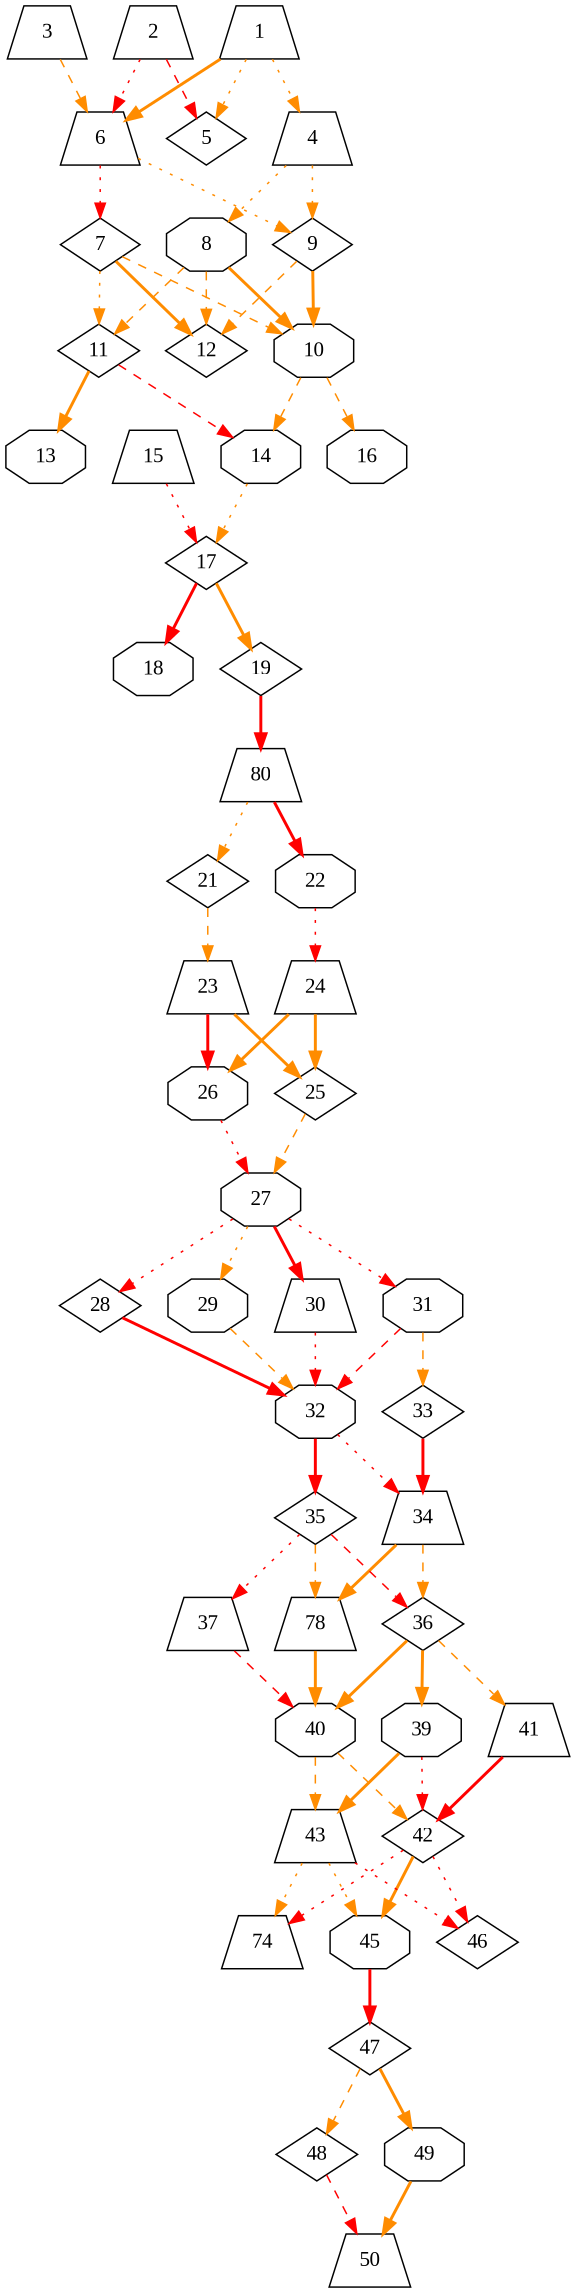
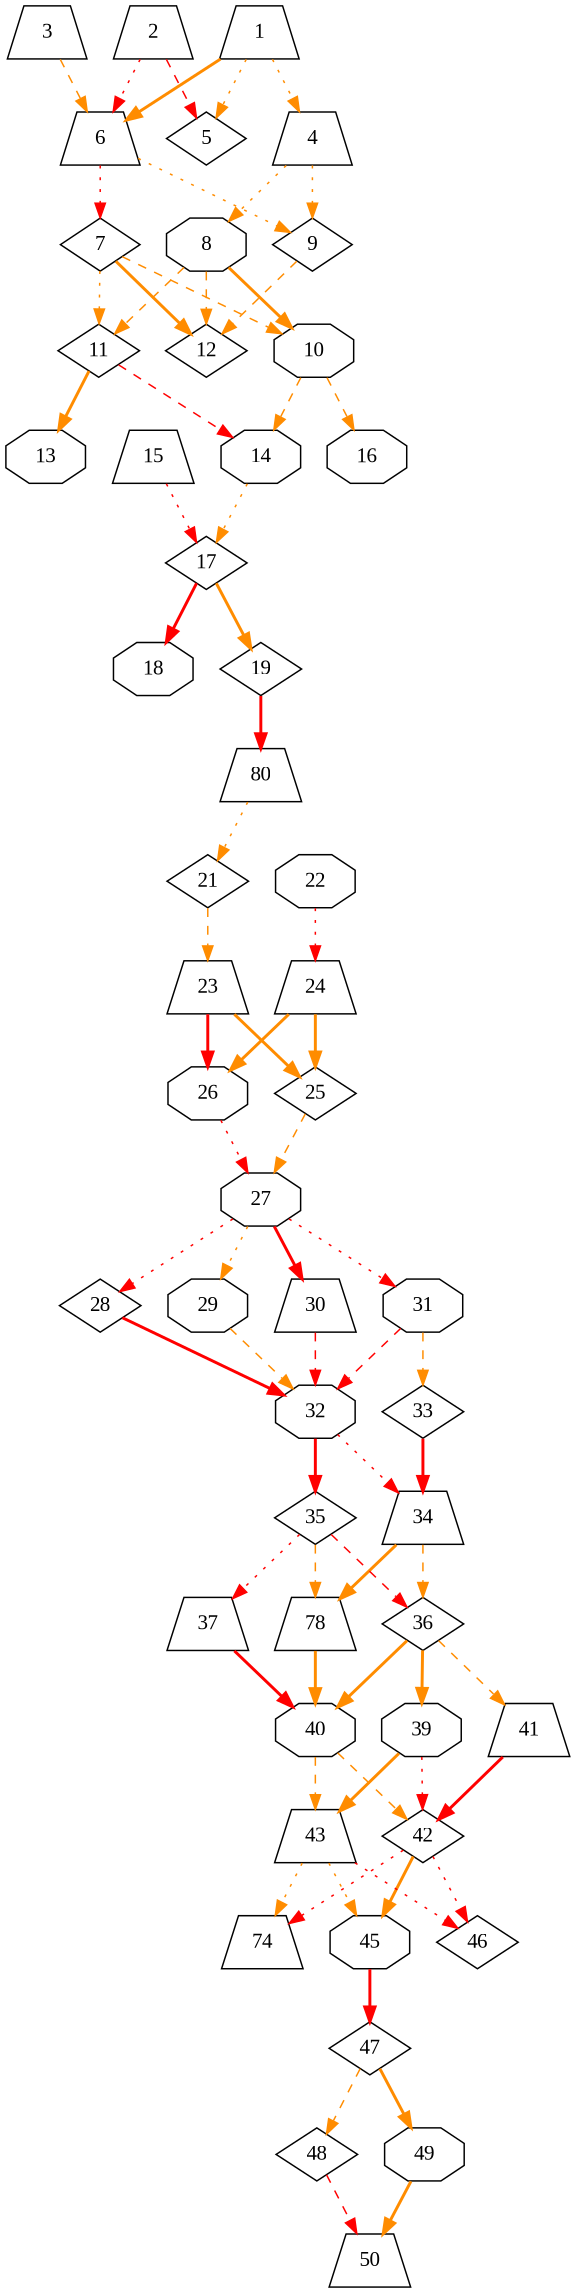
edge "9" -> "10": removed
edge "80" -> "22": removed
edge "30" -> "32": style dotted -> dashed
edge "37" -> "40": style dashed -> bold
